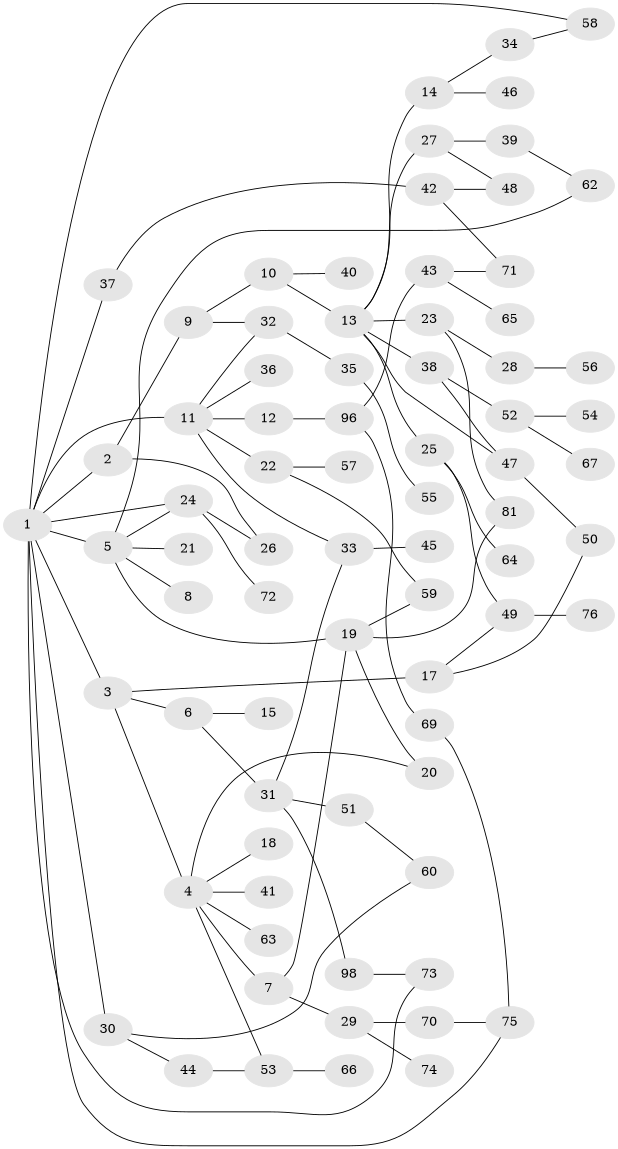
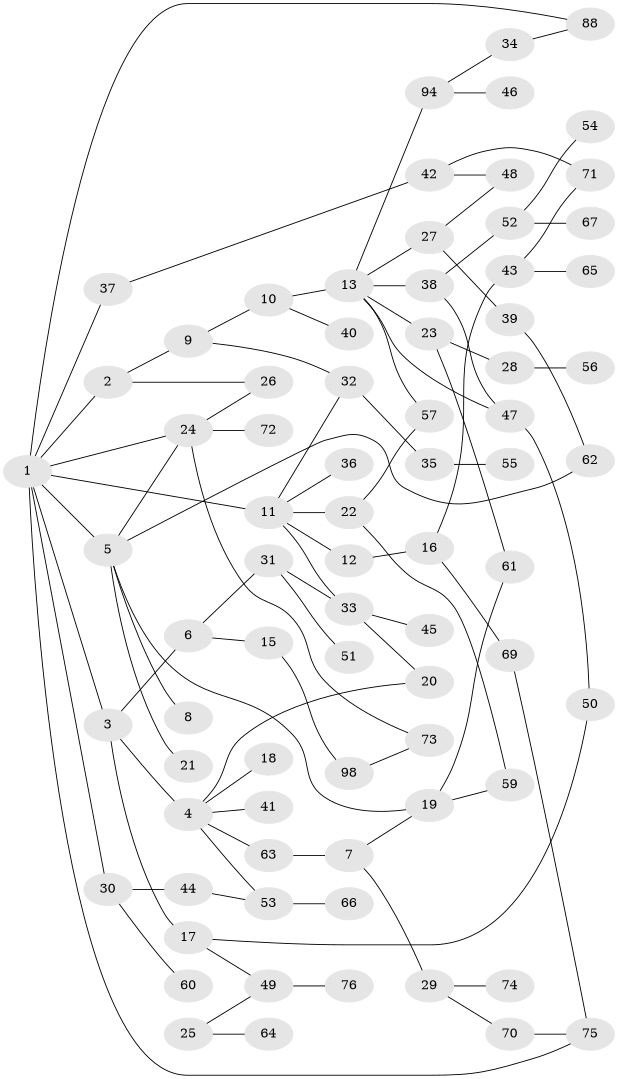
node "58": label "58" -> "88"
node "14": label "14" -> "94"
edge "13" -- "25": now "13" -- "57"
node "96": label "96" -> "16"
node "81": label "81" -> "61"
edge "19" -- "20": now "33" -- "20"
edge "51" -- "60": removed
edge "31" -- "98": now "15" -- "98"
edge "4" -- "7": now "63" -- "7"
edge "1" -- "73": now "24" -- "73"
